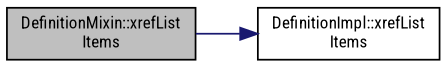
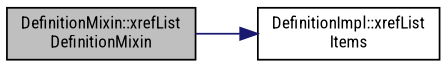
node "DefinitionMixin::xrefList Items": label "DefinitionMixin::xrefList Items" -> "DefinitionMixin::xrefList DefinitionMixin"
